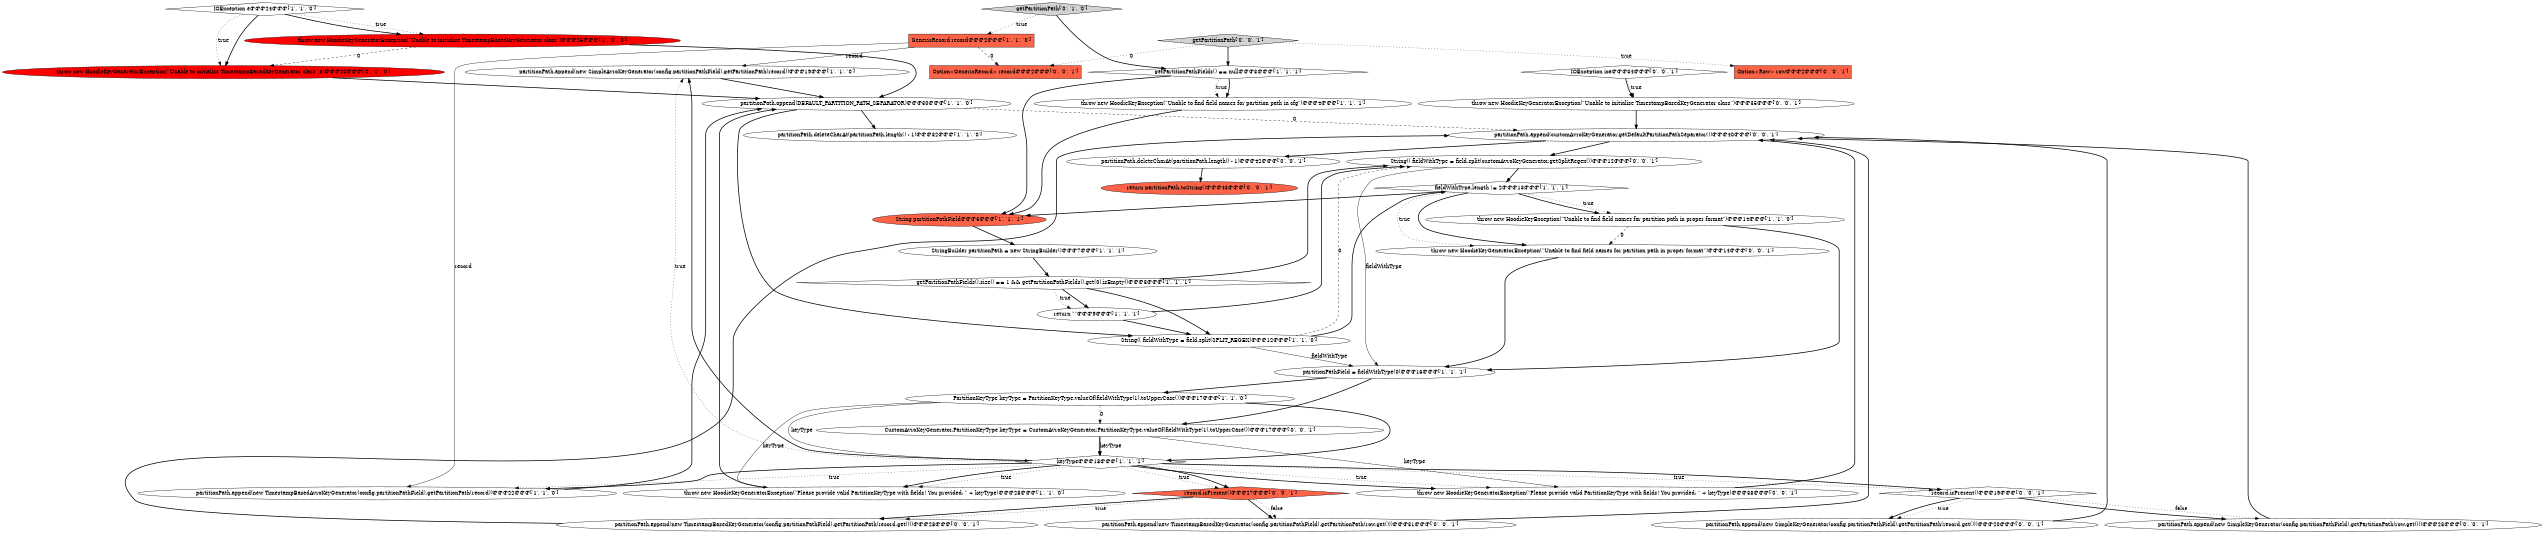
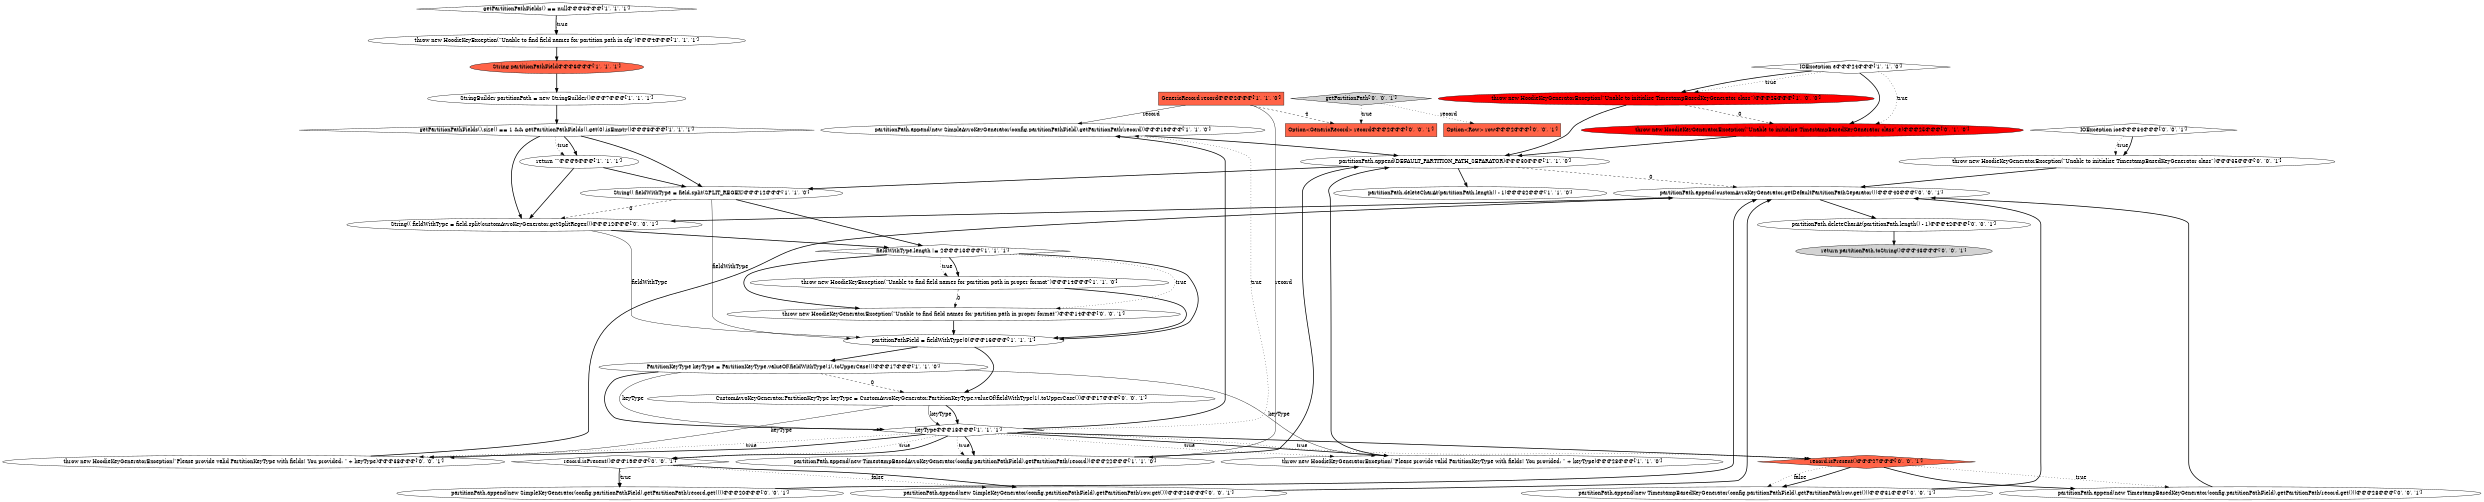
node "getPartitionPath['0', '1', '0']": removed
edge "getPartitionPath['0', '0', '1']" -> "getPartitionPathFields() == null@@@3@@@['1', '1', '1']": removed
edge "GenericRecord record@@@2@@@['1', '1', '0']" -> "Option<GenericRecord> record@@@2@@@['0', '0', '1']": label "0" -> "4"
edge "getPartitionPath['0', '0', '1']" -> "Option<GenericRecord> record@@@2@@@['0', '0', '1']": label "0" -> "true"
edge "getPartitionPath['0', '0', '1']" -> "Option<Row> row@@@2@@@['0', '0', '1']": label "true" -> "record"
edge "getPartitionPathFields() == null@@@3@@@['1', '1', '1']" -> "String partitionPathField@@@6@@@['1', '1', '1']": removed
node "return partitionPath.toString()@@@43@@@['0', '0', '1']": fillcolor tomato -> lightgray
edge "fieldWithType.length != 2@@@13@@@['1', '1', '1']" -> "String partitionPathField@@@6@@@['1', '1', '1']": now "fieldWithType.length != 2@@@13@@@['1', '1', '1']" -> "partitionPathField = fieldWithType(0(@@@16@@@['1', '1', '1']"
